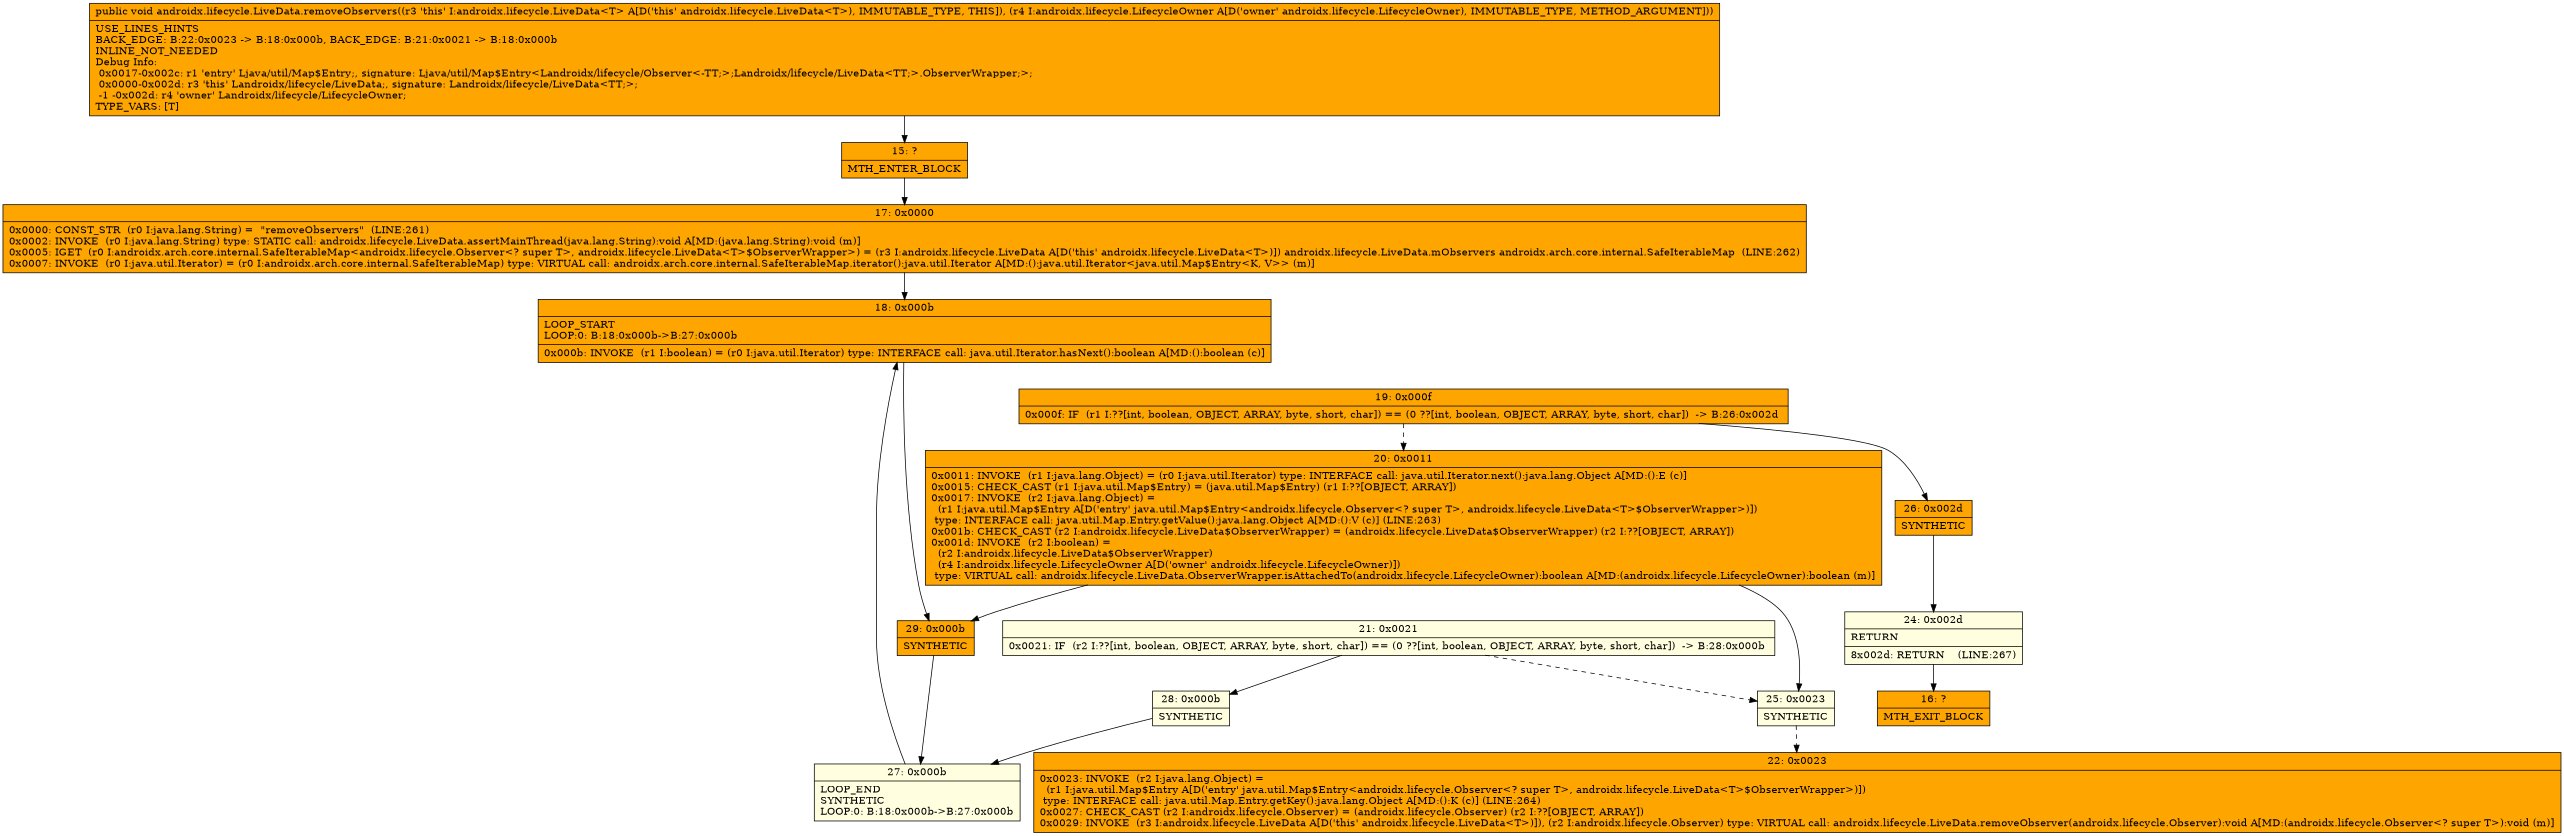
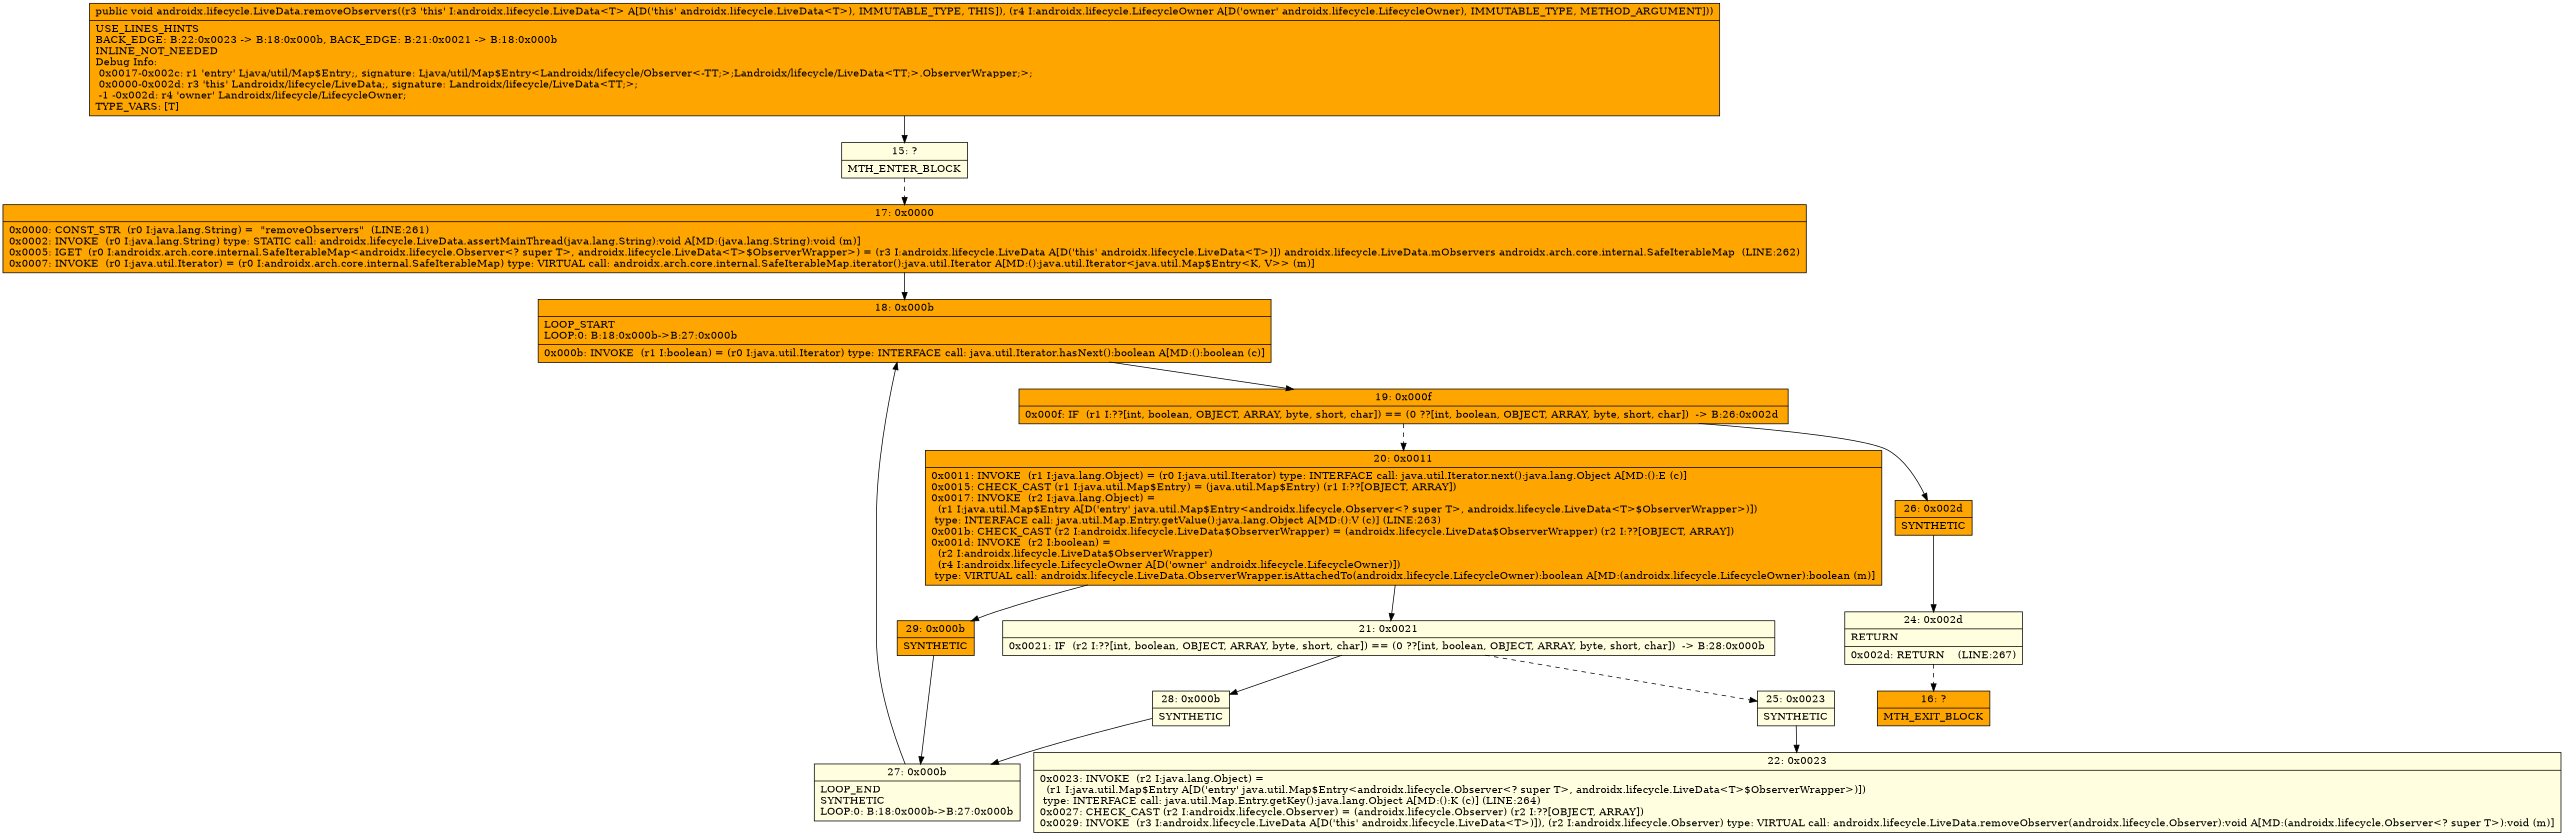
node "15: ?": fillcolor orange -> lightyellow
edge "15: ?" -> "17: 0x0000": style solid -> dashed
edge "18: 0x000b" -> "29: 0x000b": now "18: 0x000b" -> "19: 0x000f"
edge "20: 0x0011" -> "25: 0x0023": now "20: 0x0011" -> "21: 0x0021"
node "24: 0x002d": text "8x002d: RETURN    (LINE:267)" -> "0x002d: RETURN    (LINE:267)"
edge "24: 0x002d" -> "16: ?": style solid -> dashed
edge "25: 0x0023" -> "22: 0x0023": style dashed -> solid
node "22: 0x0023": fillcolor orange -> lightyellow
